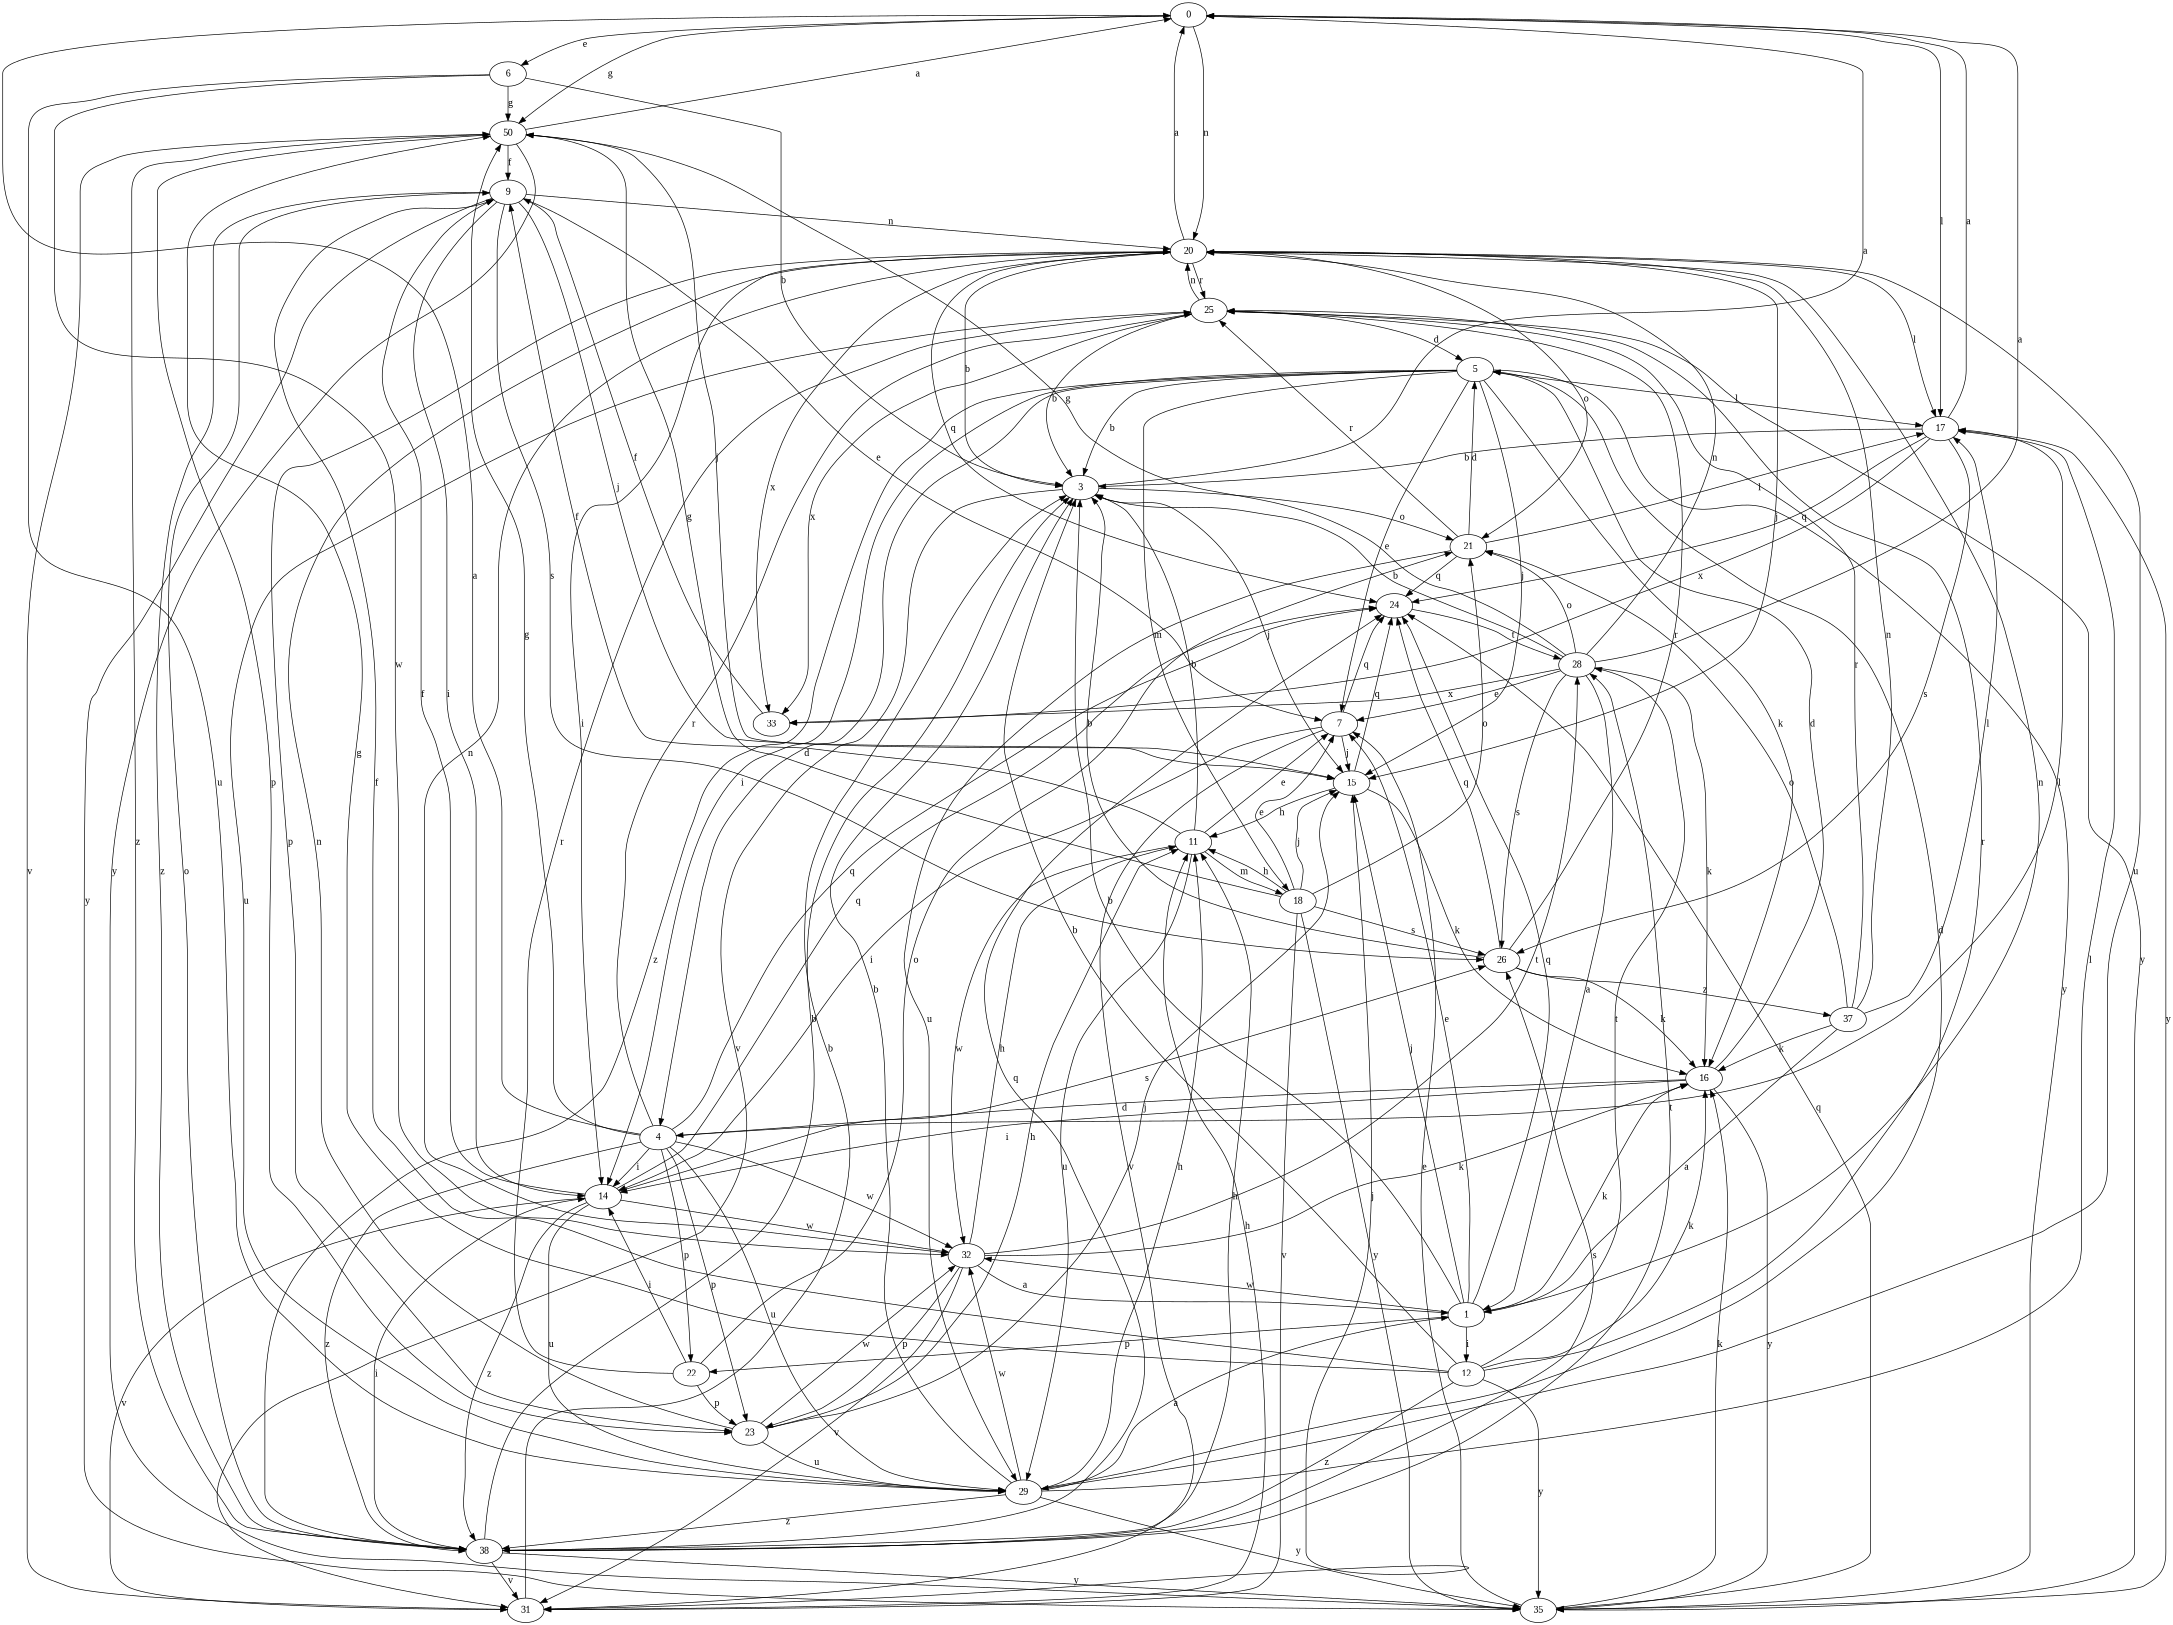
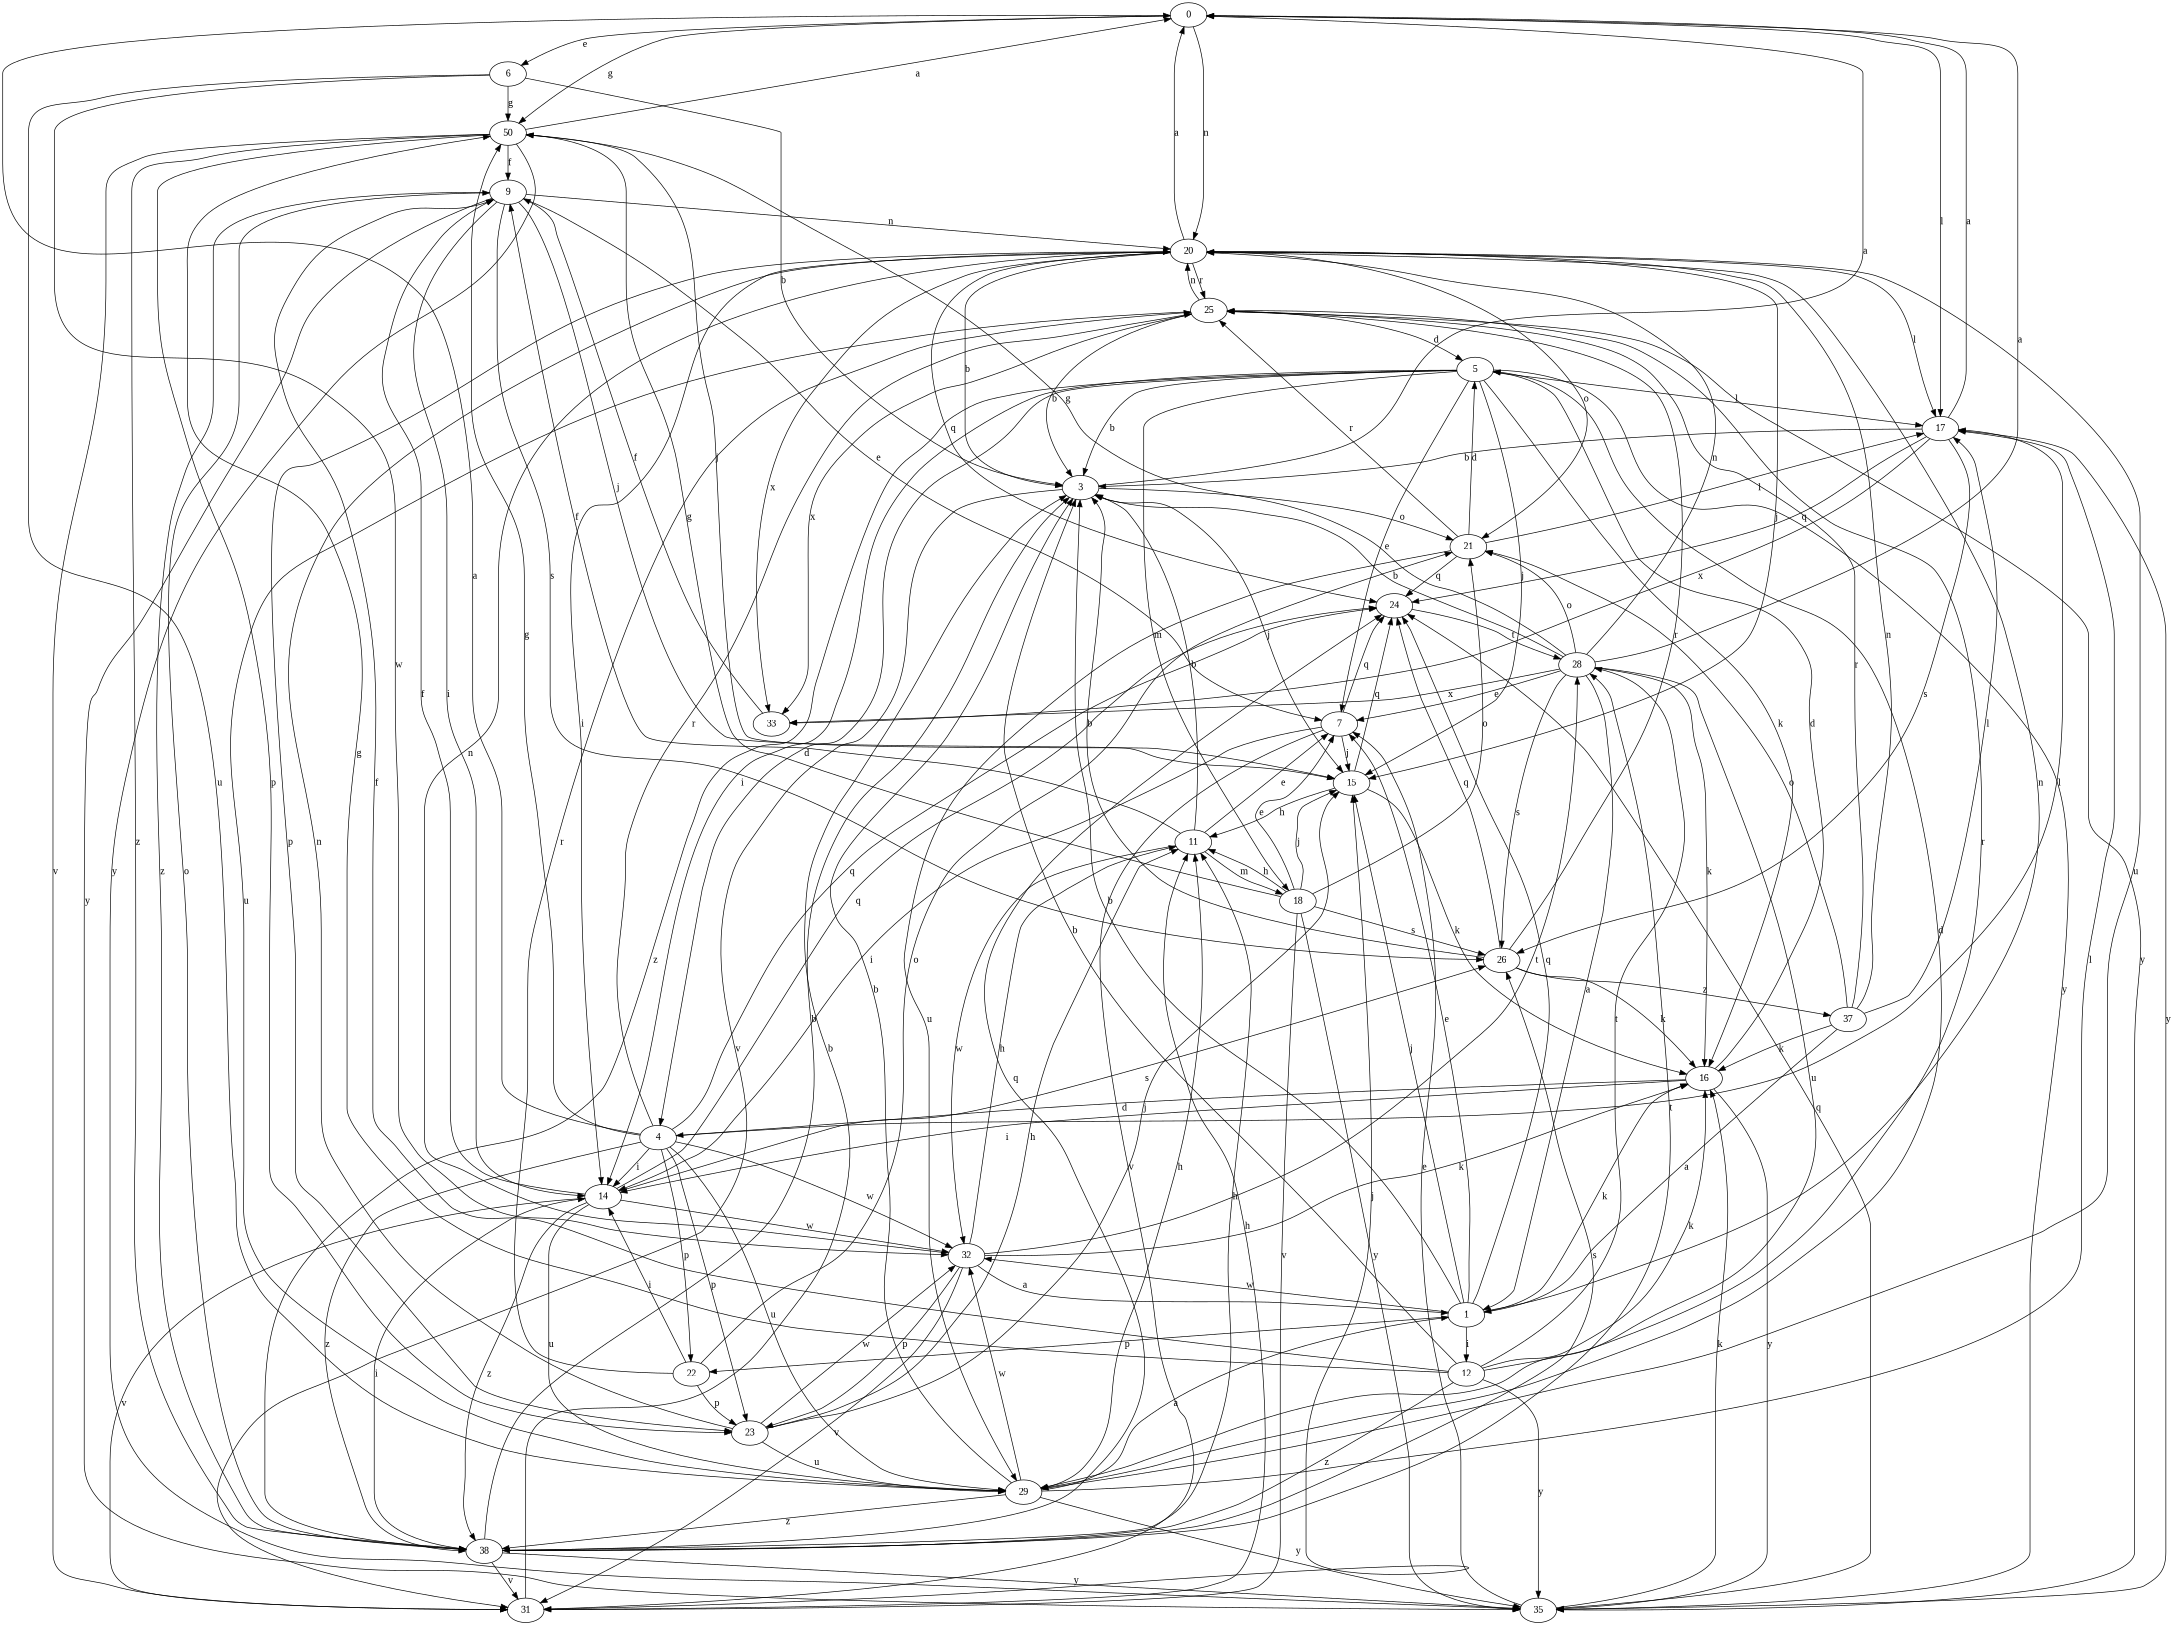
edge "31" -> "50": reversed
edge "11" -> "29": now "28" -> "29"
